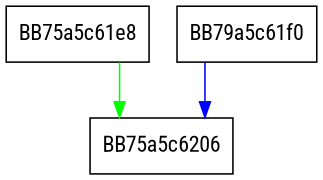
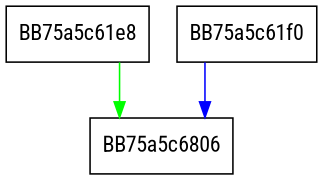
node "BB79a5c61f0": label "BB79a5c61f0" -> "BB75a5c61f0"
node "BB75a5c6206": label "BB75a5c6206" -> "BB75a5c6806"
